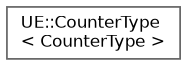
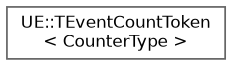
node "UE::CounterType < CounterType >": label "UE::CounterType < CounterType >" -> "UE::TEventCountToken < CounterType >"
